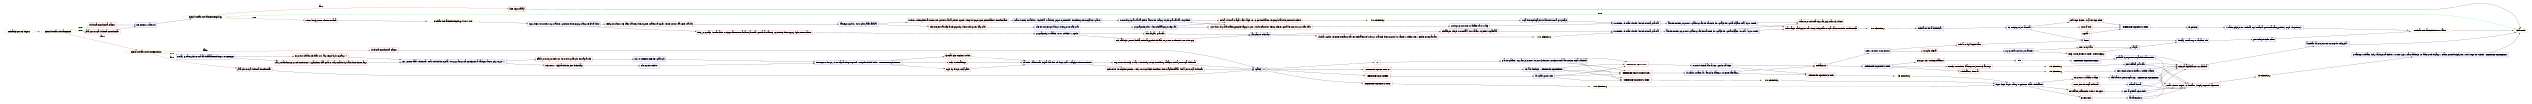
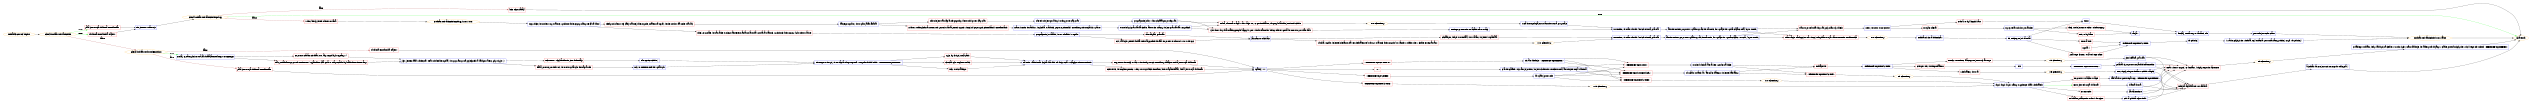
edge "Check boolean AoiManicPixieApology" -> "Wiem, kiedy jesteś zdenerwowana.": label "true" -> "false"
edge "Poddaję się." -> "wiesz, że nie o to mi chodzi": now "Mam to przed tobą ukrywać, gdy mam zły dzień?" -> "wiesz, że nie o to mi chodzi"
